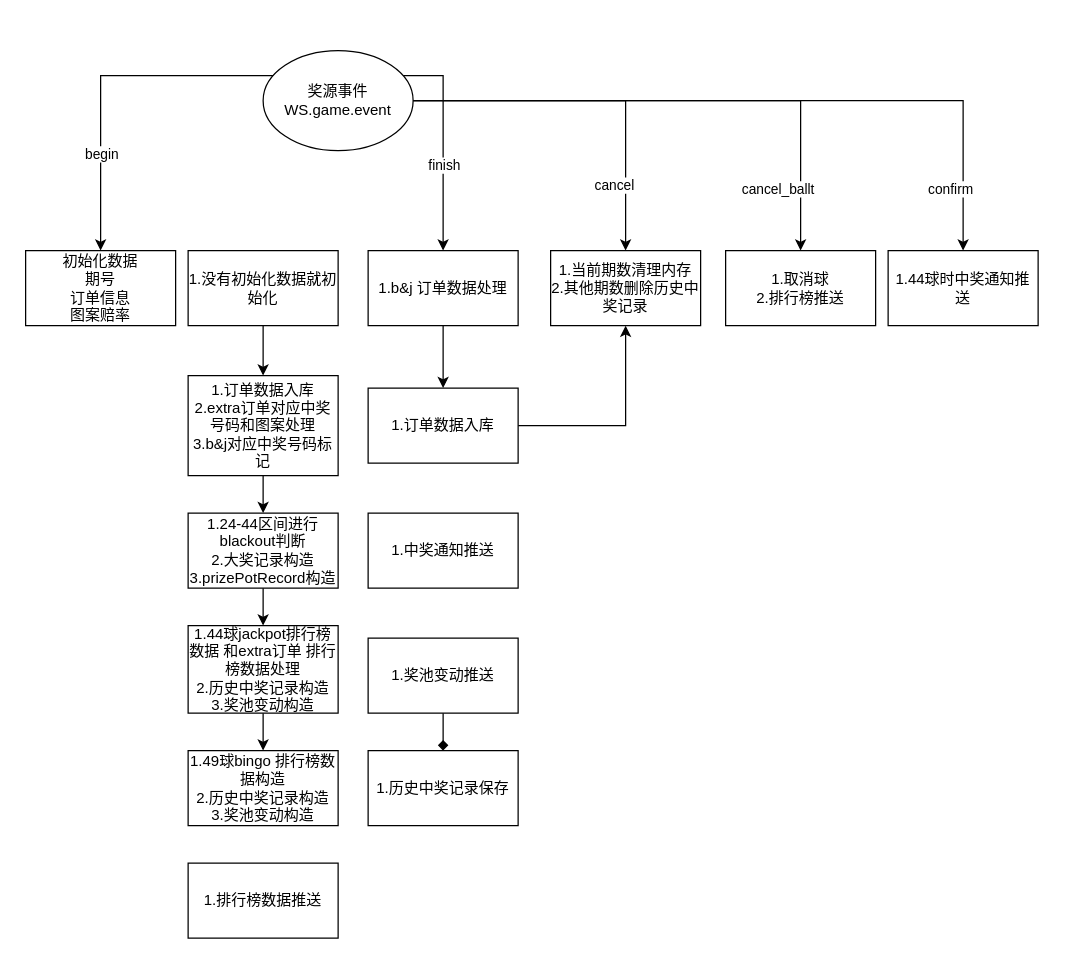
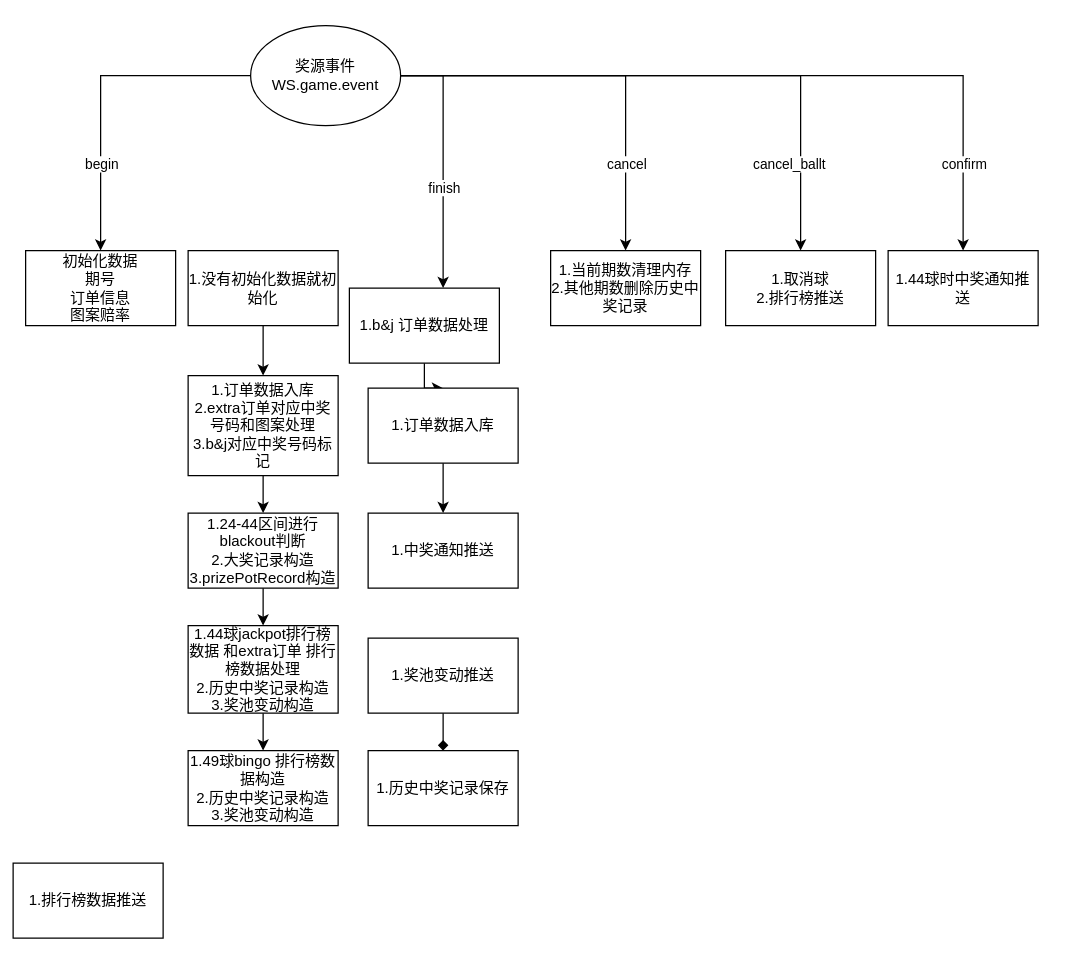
node "奖源事件 WS.game.event": moved (338, 101) -> (326, 76)
node "1.b&j 订单数据处理": moved (443, 288) -> (424, 326)
edge "1.订单数据入库" -> "1.当前期数清理内存 2.其他期数删除历史中奖记录": now "1.订单数据入库" -> "1.中奖通知推送"
node "1.排行榜数据推送": moved (263, 901) -> (88, 901)
